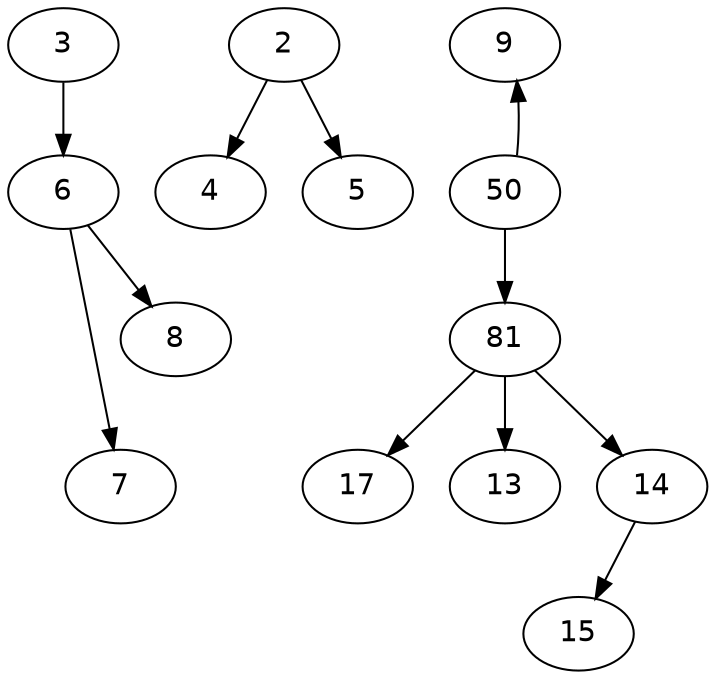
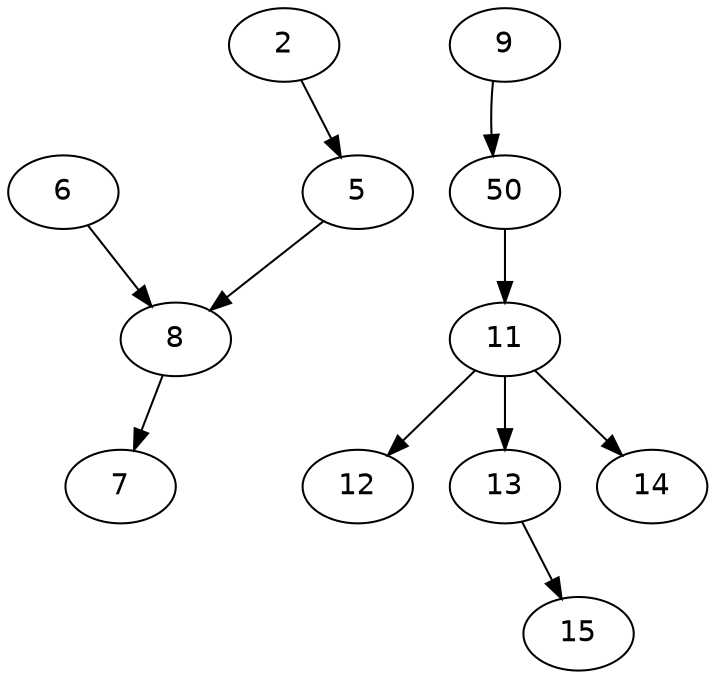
node "3": removed
edge "50" -> "9": reversed
node "4": removed
edge "5" -> "8": added
edge "6" -> "7": now "8" -> "7"
node "81": label "81" -> "11"
node "17": label "17" -> "12"
edge "14" -> "15": now "13" -> "15"
